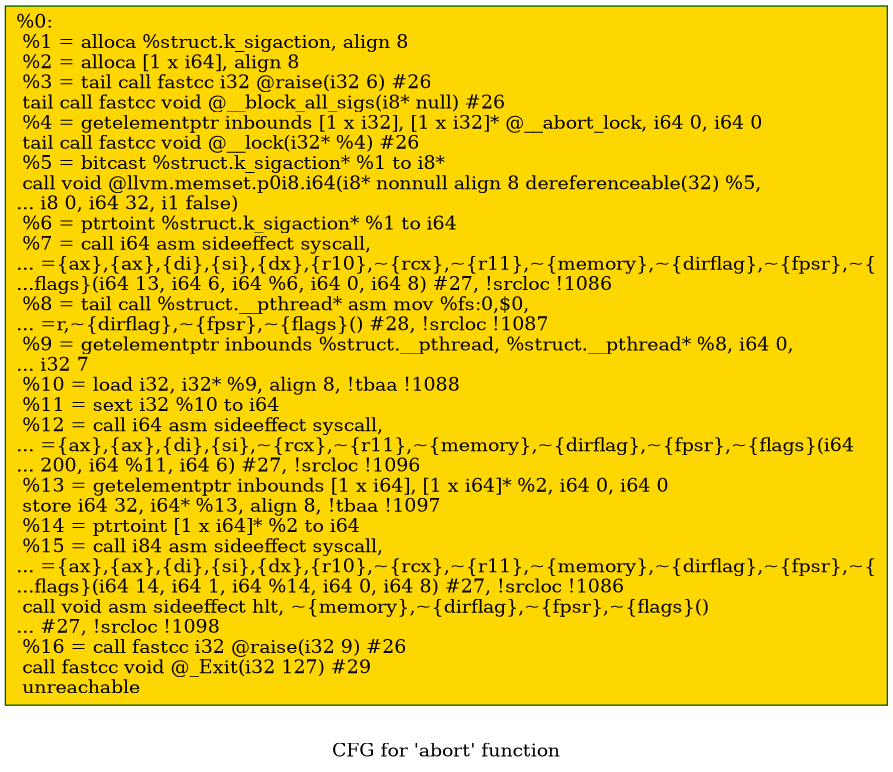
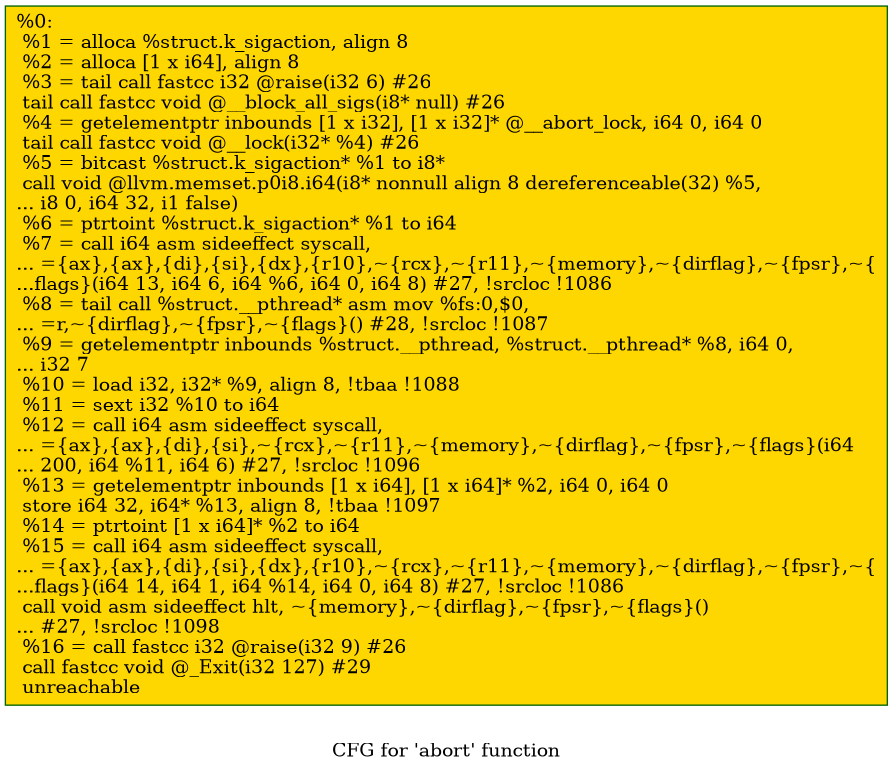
node "%0:": text "%15 = call i84 asm sideeffect syscall," -> "%15 = call i64 asm sideeffect syscall,"
